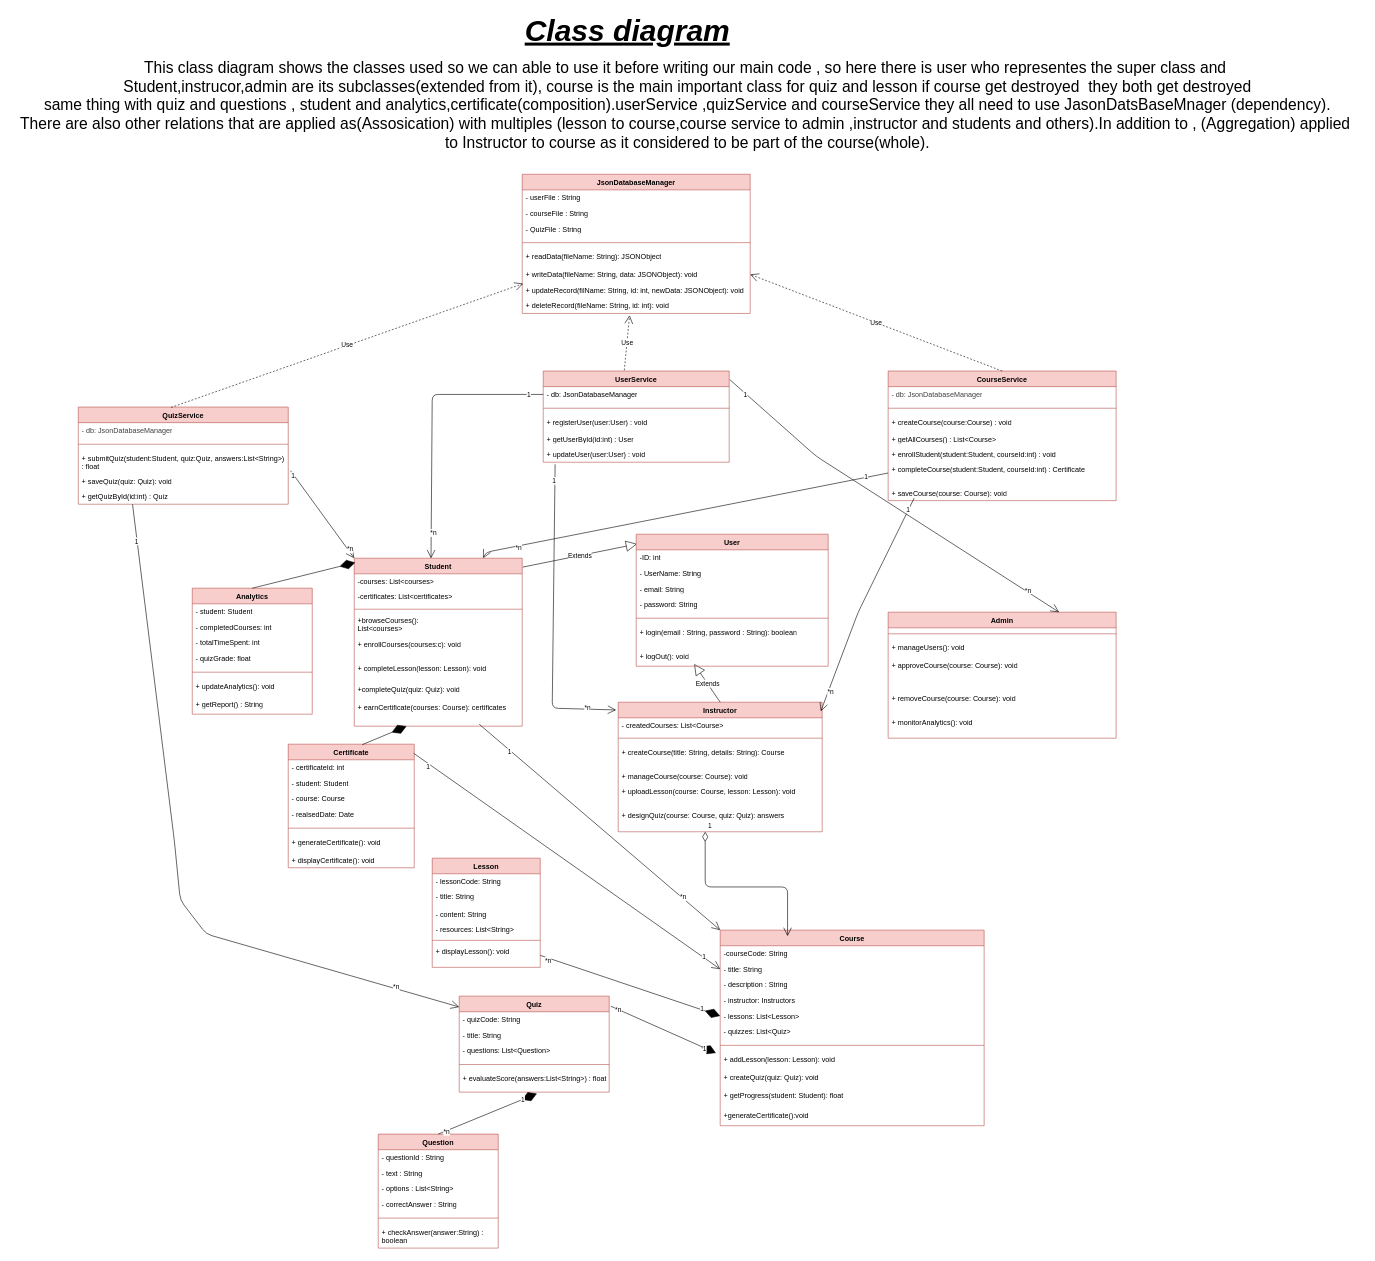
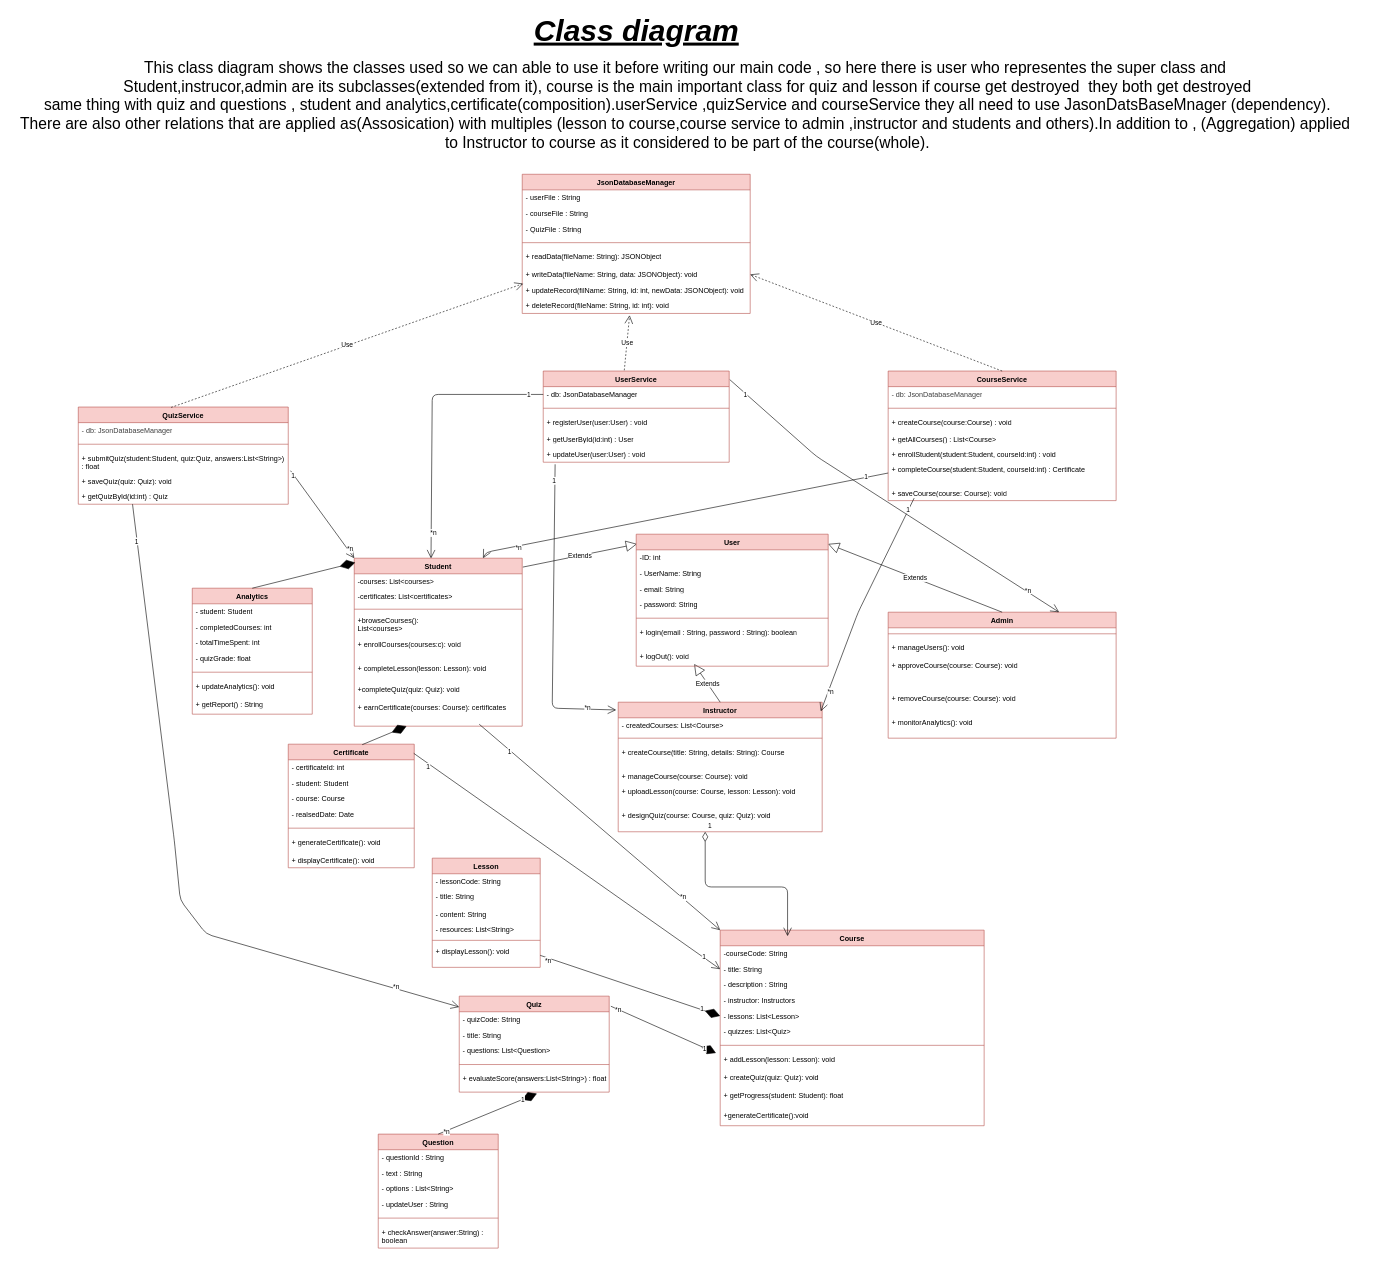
node "Class diagram": moved (627, 30) -> (636, 30)
edge "Admin" -> "User": added, label "Extends"
node "+ designQuiz(course: Course, quiz: Quiz): answers": label "+ designQuiz(course: Course, quiz: Quiz): answers" -> "+ designQuiz(course: Course, quiz: Quiz): void"
node "- correctAnswer : String": label "- correctAnswer : String" -> "- updateUser : String"
